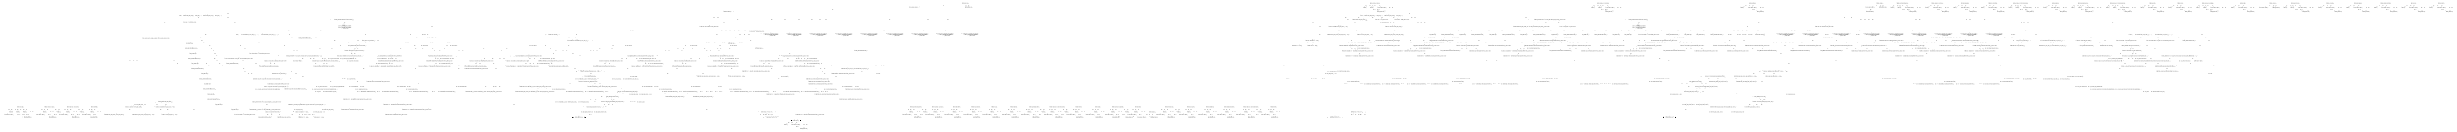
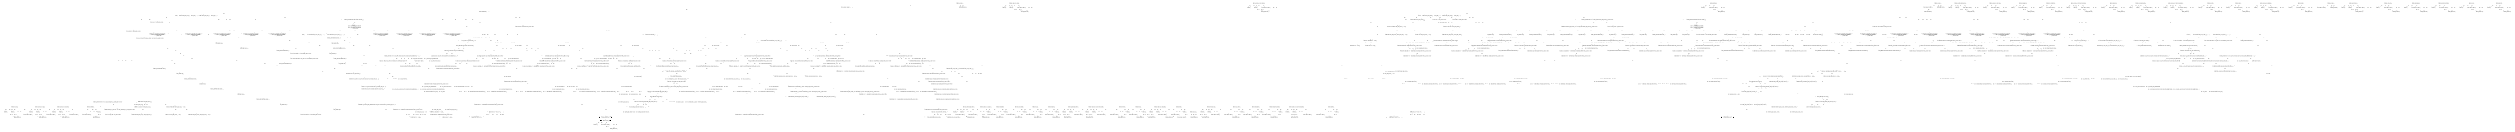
node "(PARAM,p3)": removed
node "<(LOCAL,int page_index: int)<SUB>49</SUB>>": added
